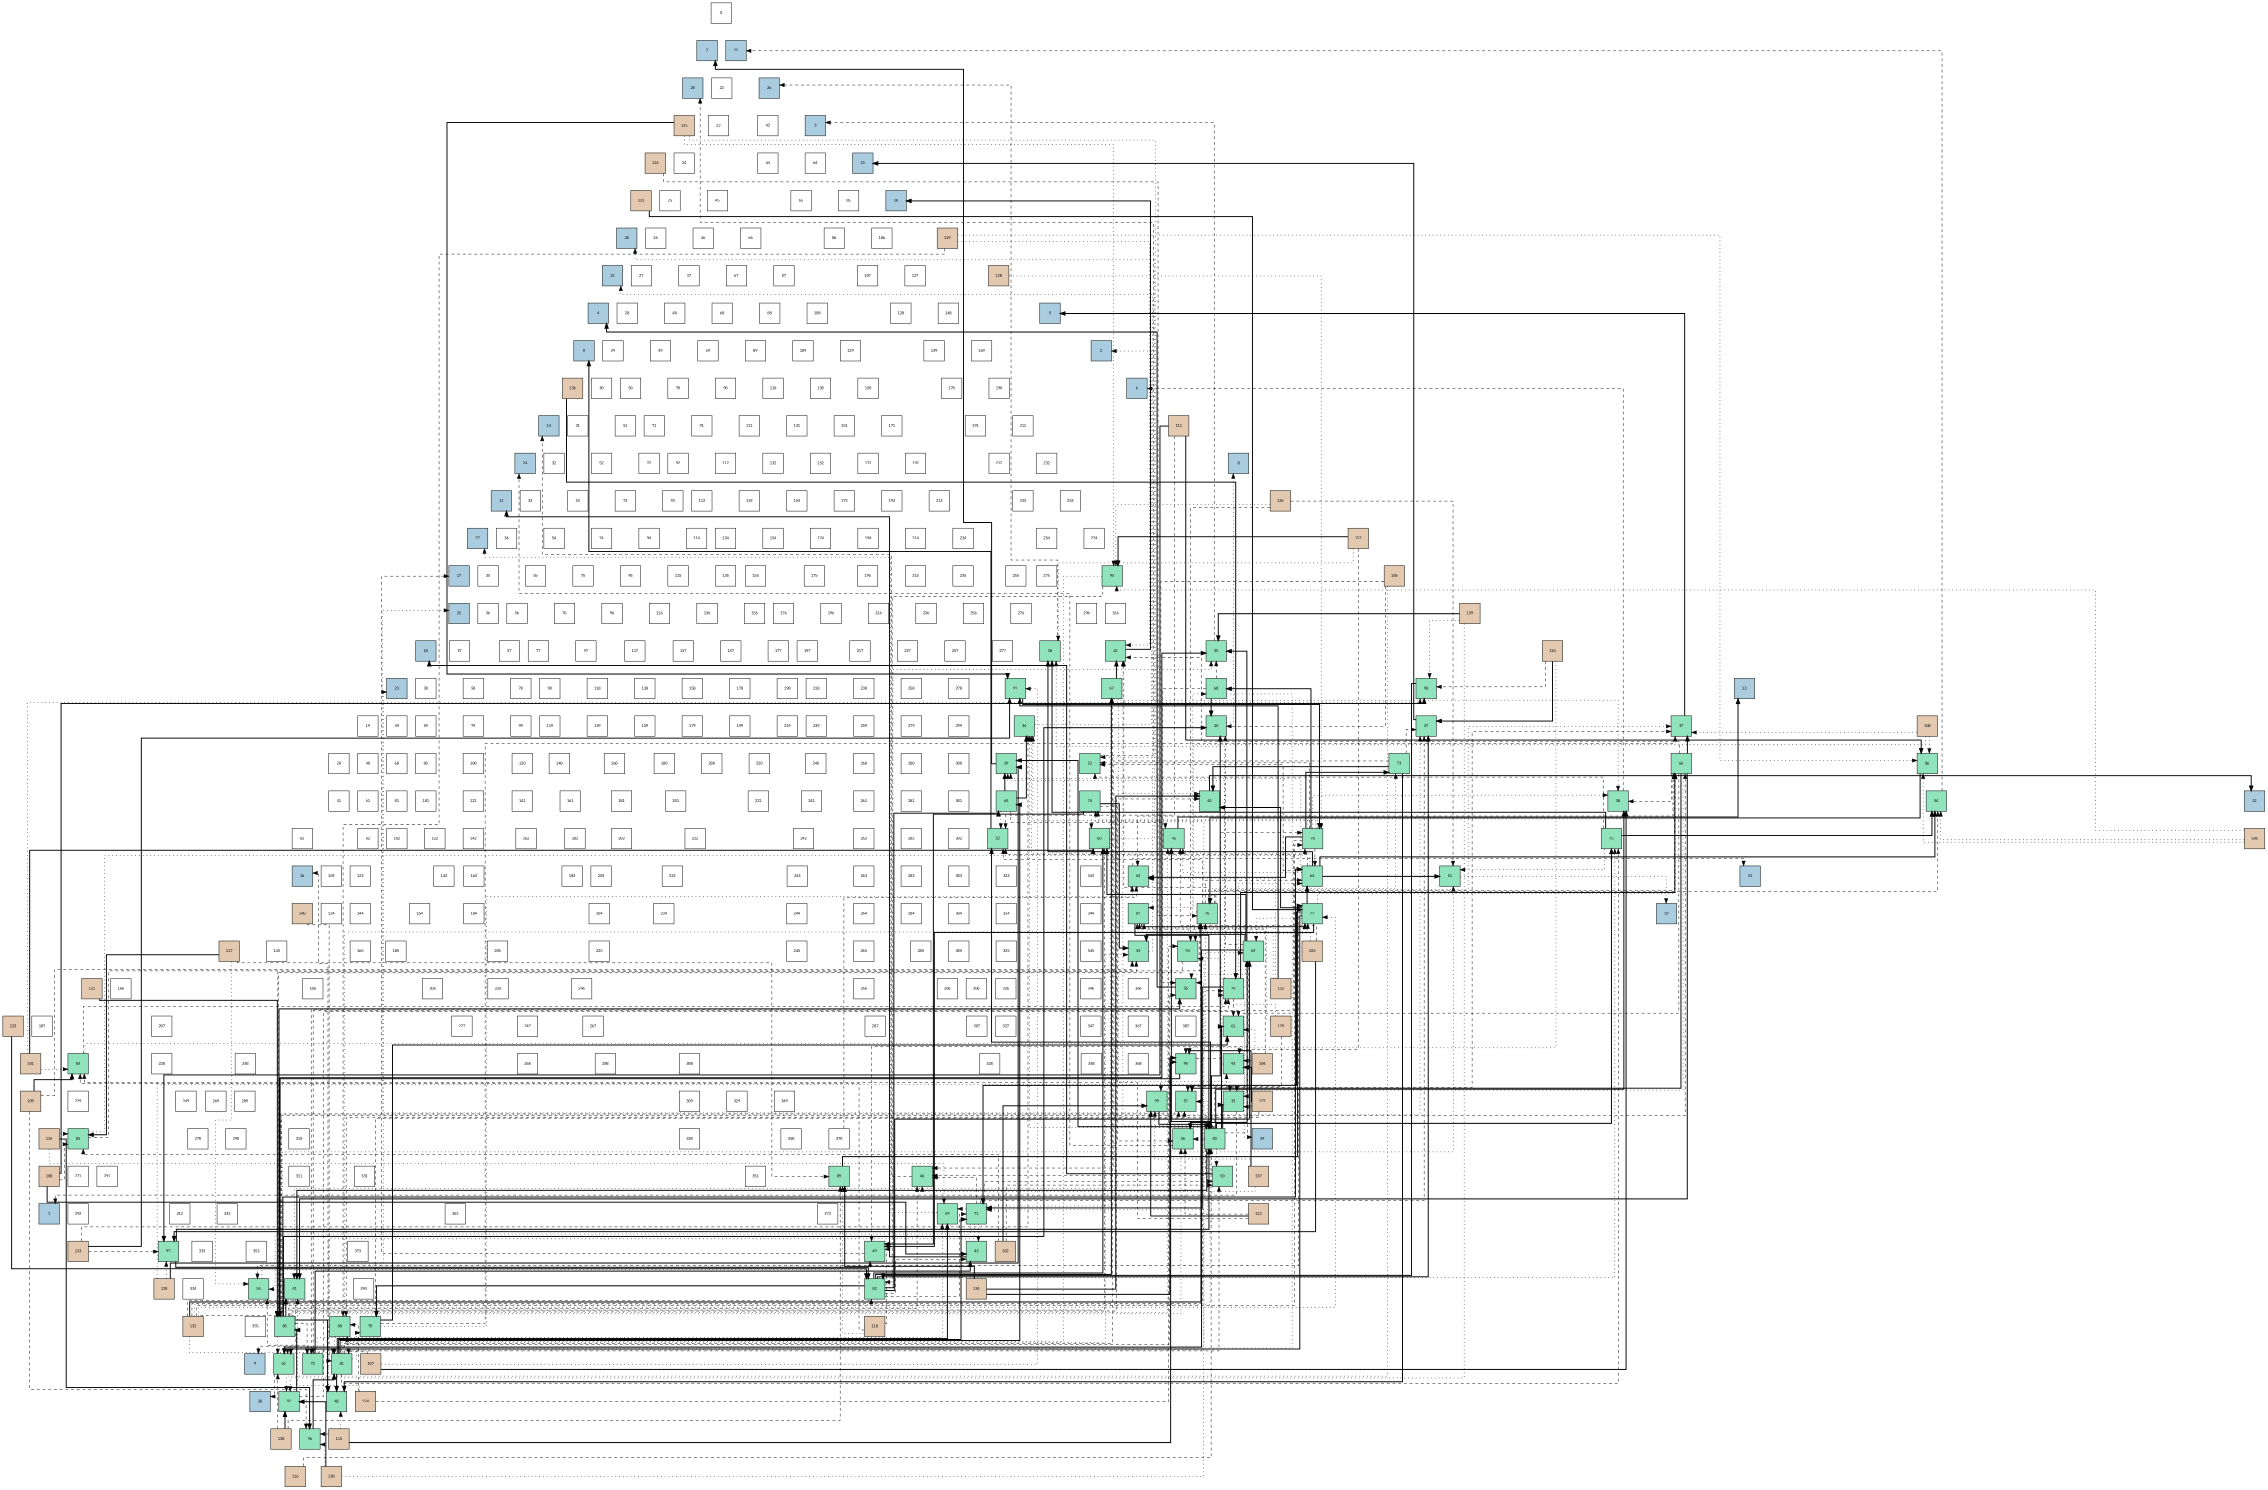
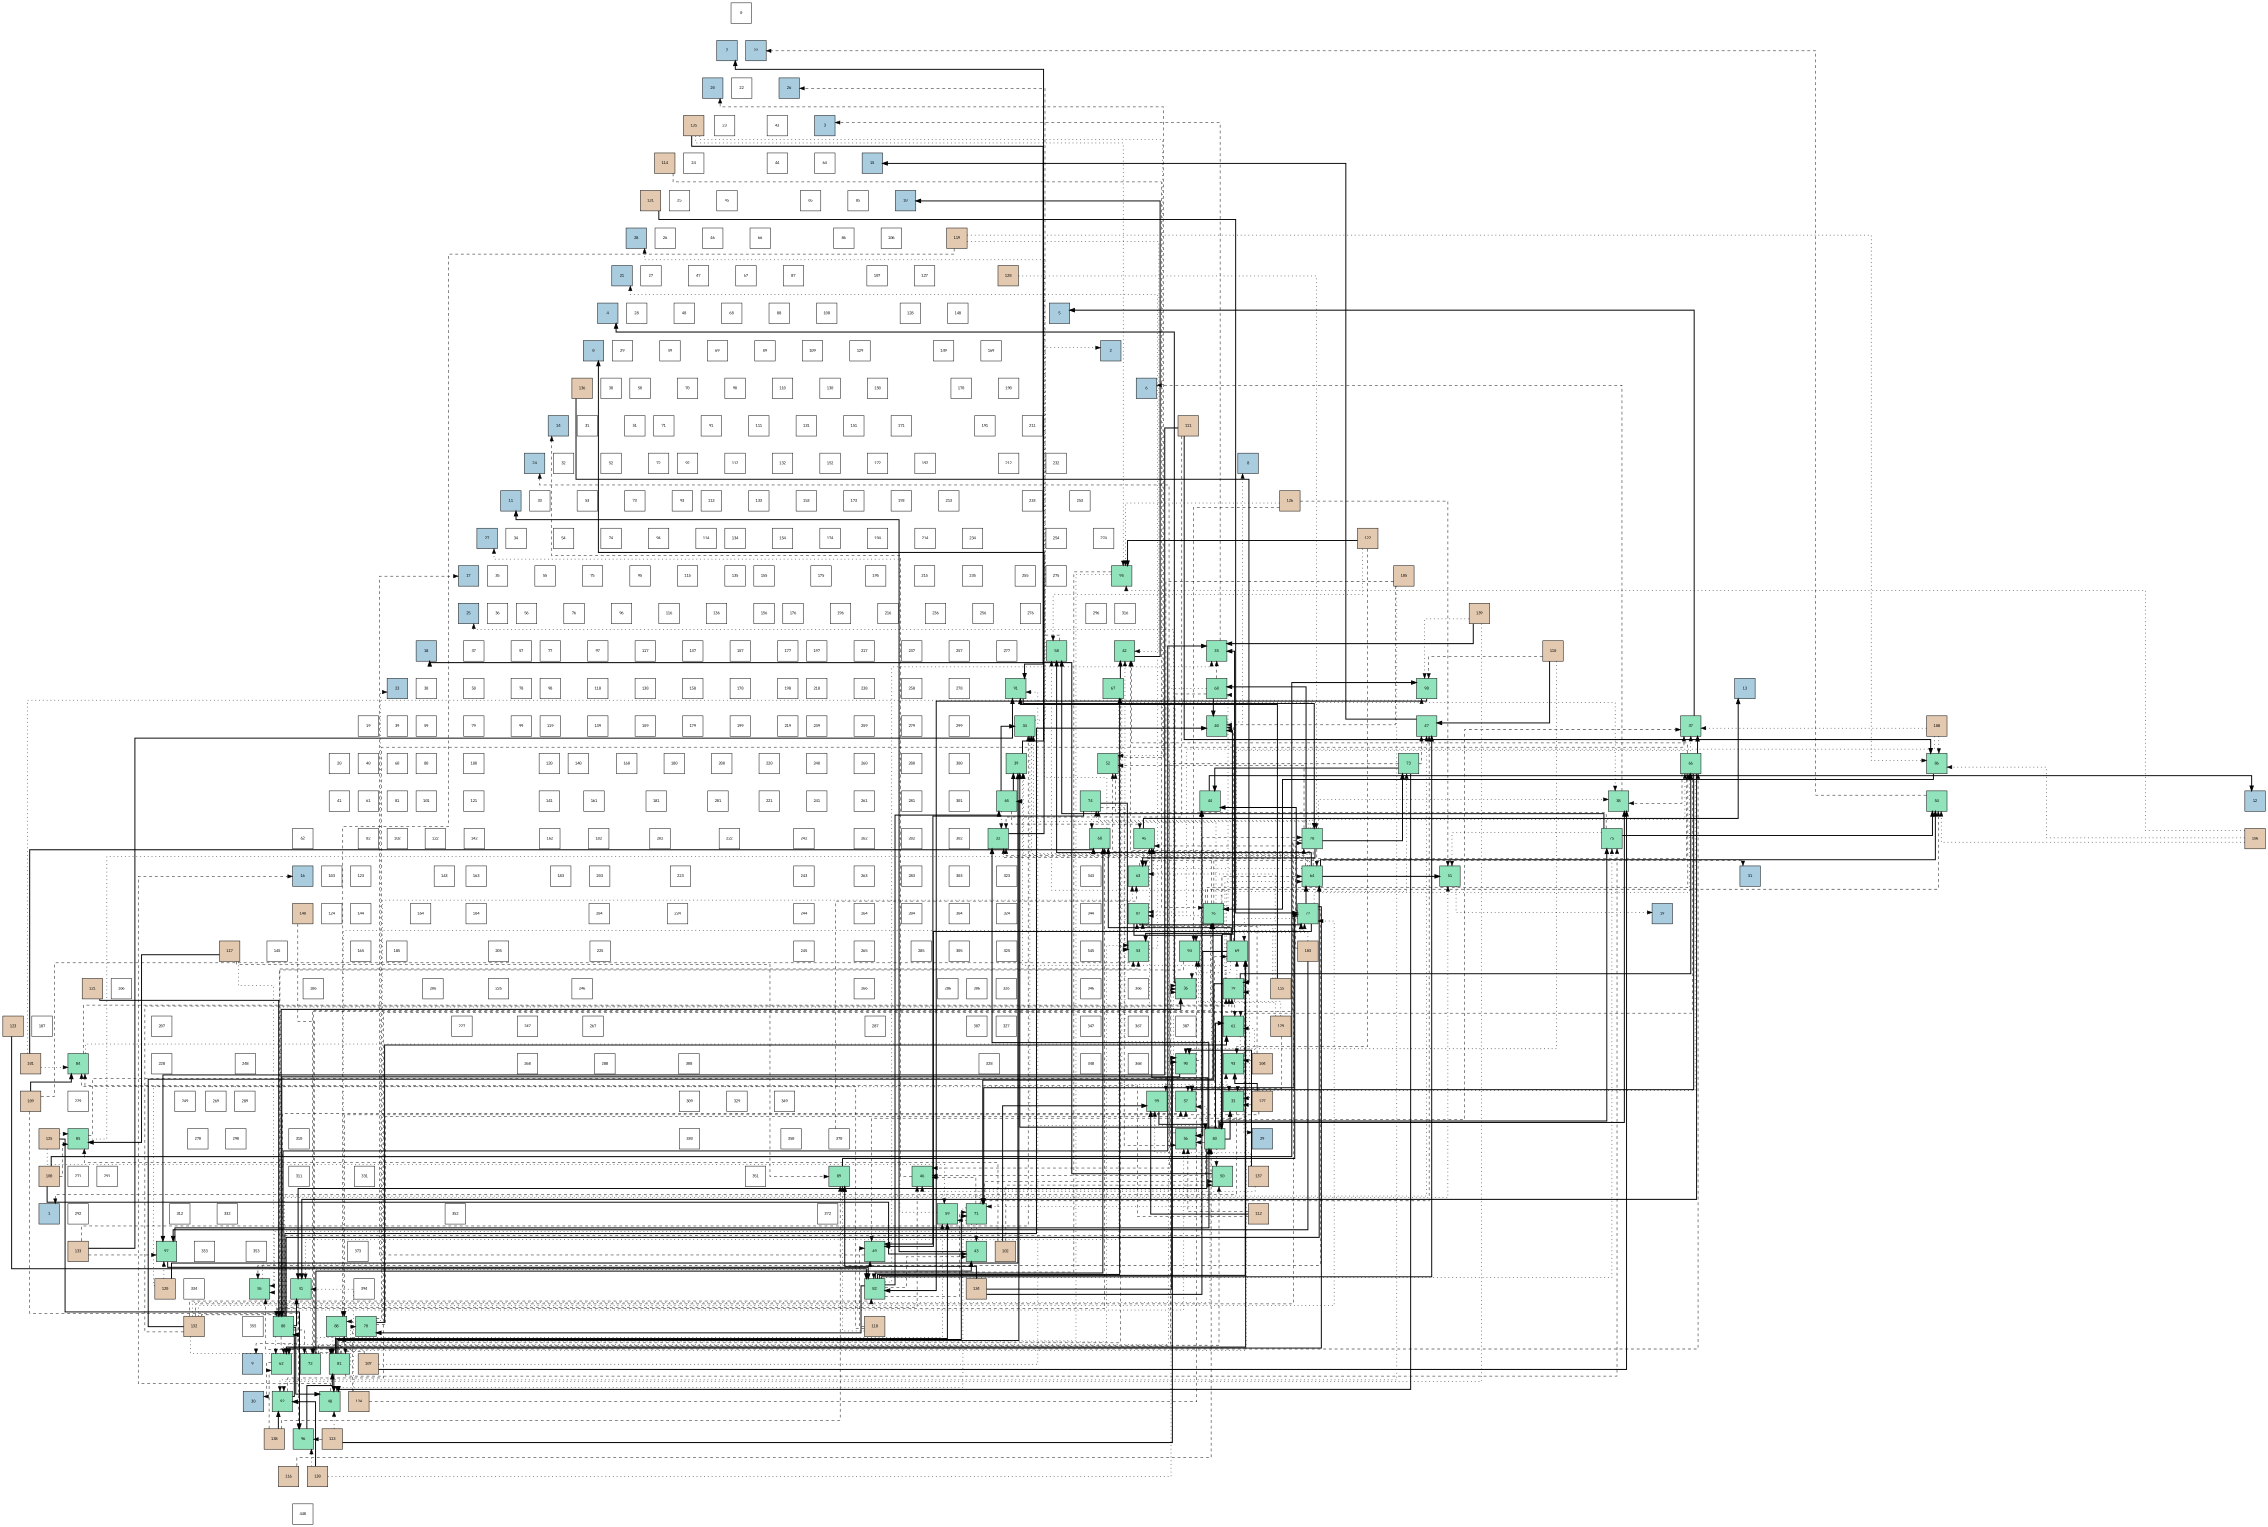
node "440": added
